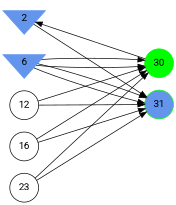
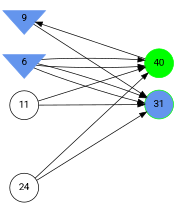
node "2": label "2" -> "9"
node "30": label "30" -> "40"
node "12": label "12" -> "11"
node "16": removed
node "23": label "23" -> "24"
